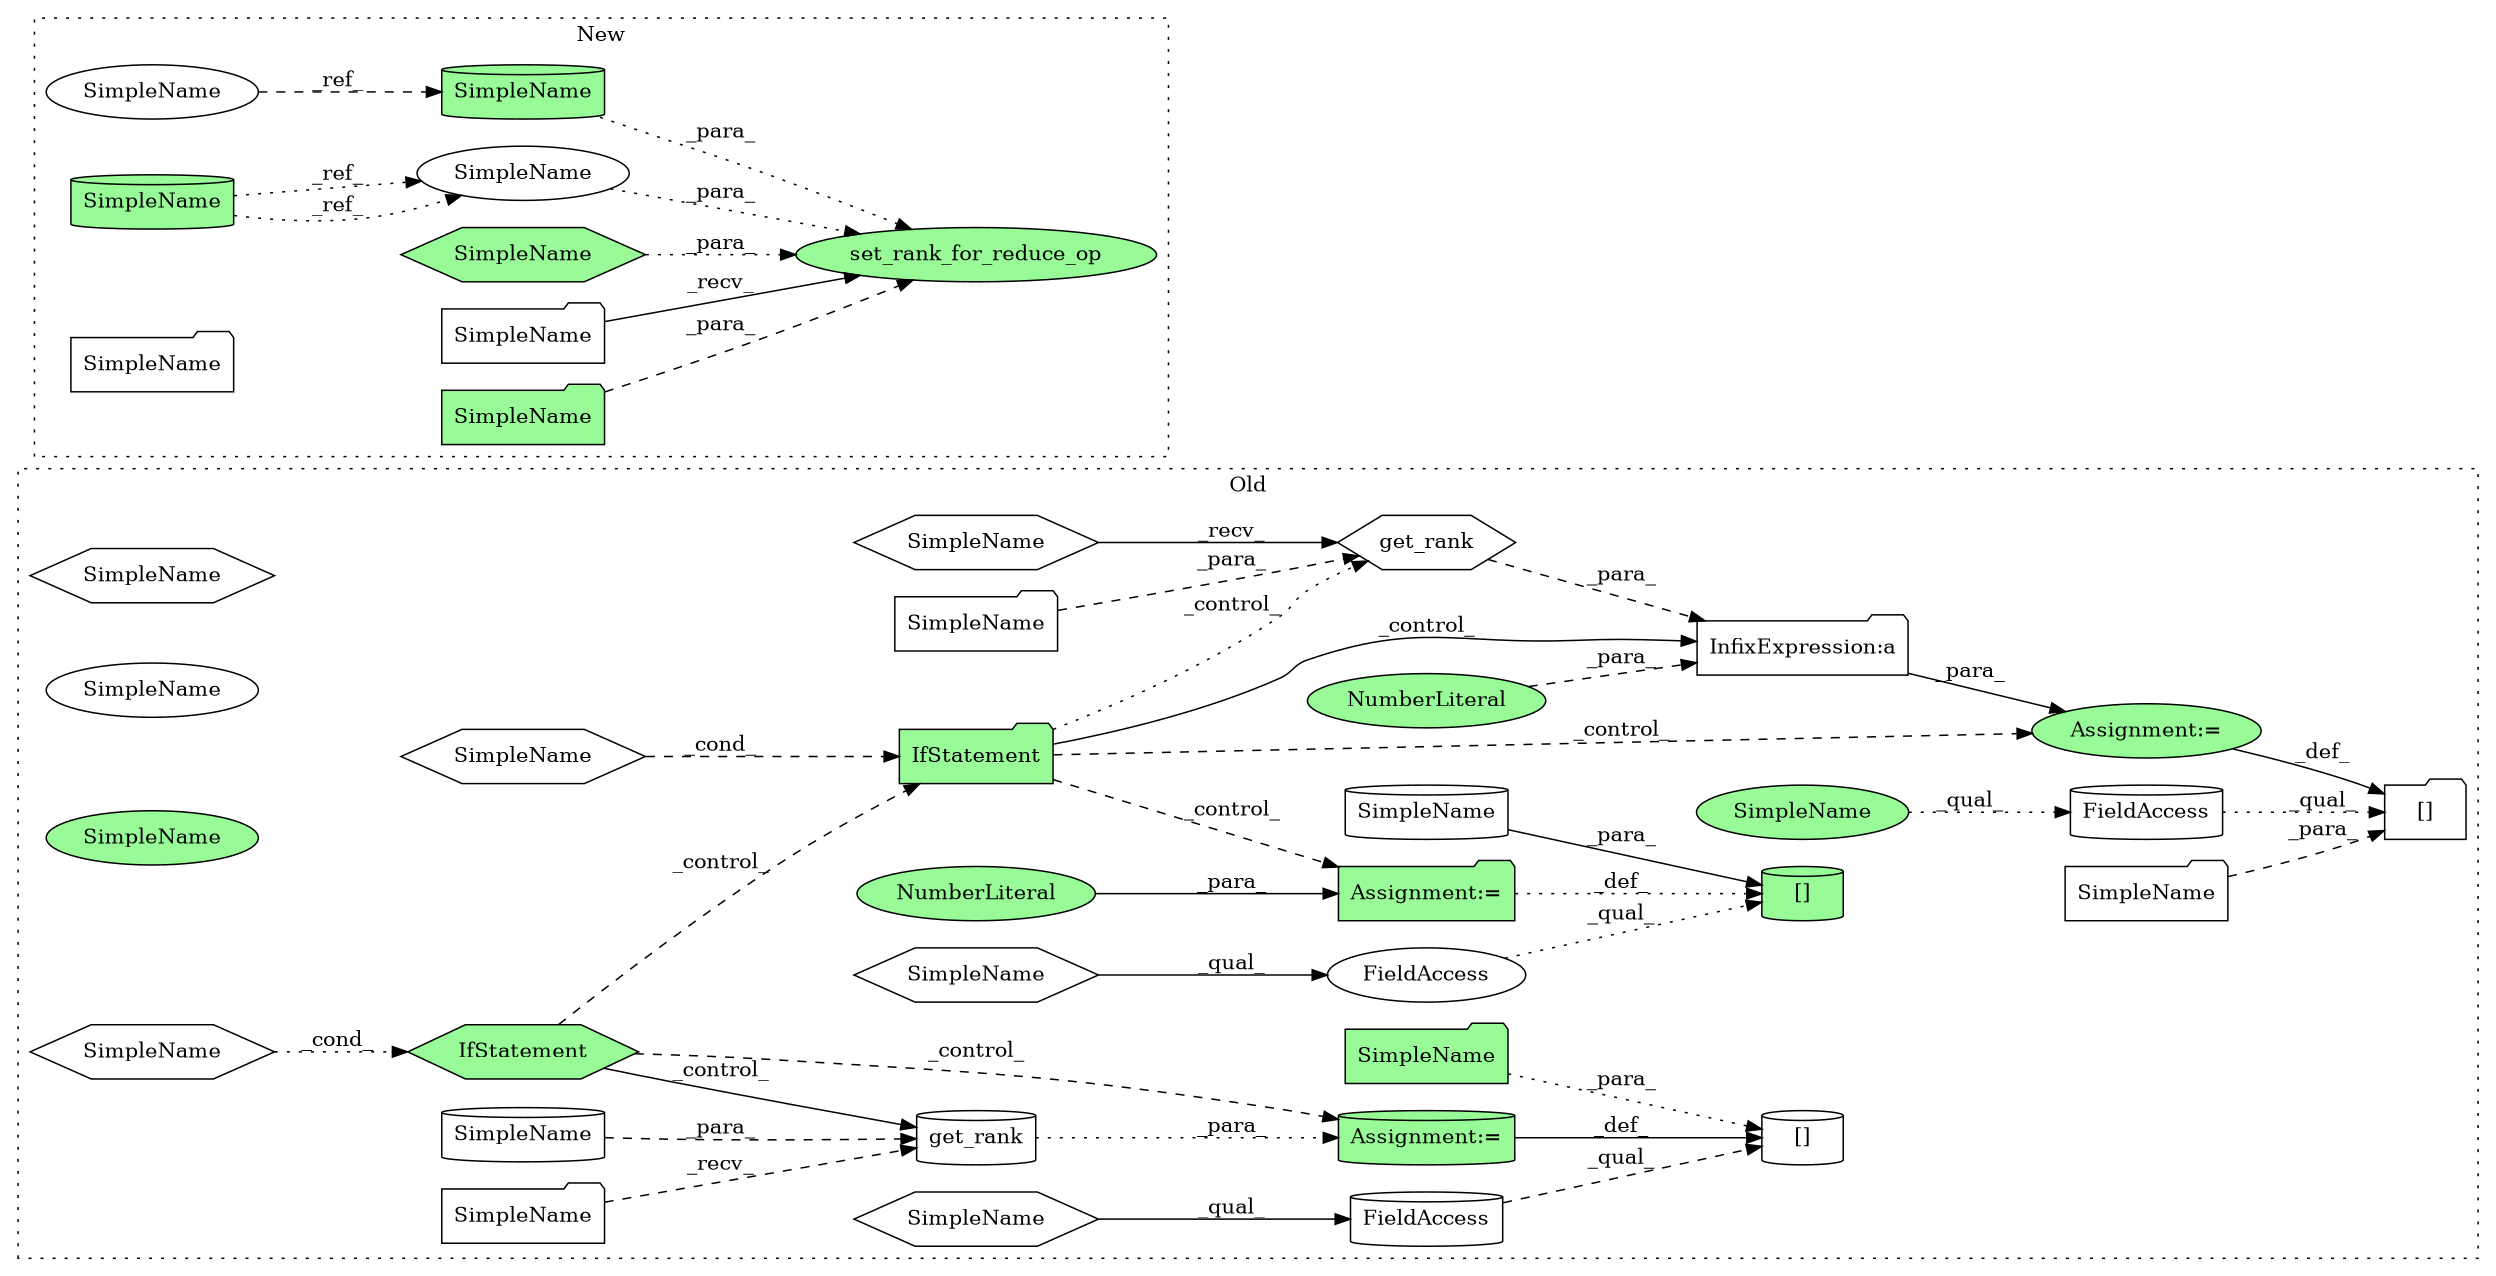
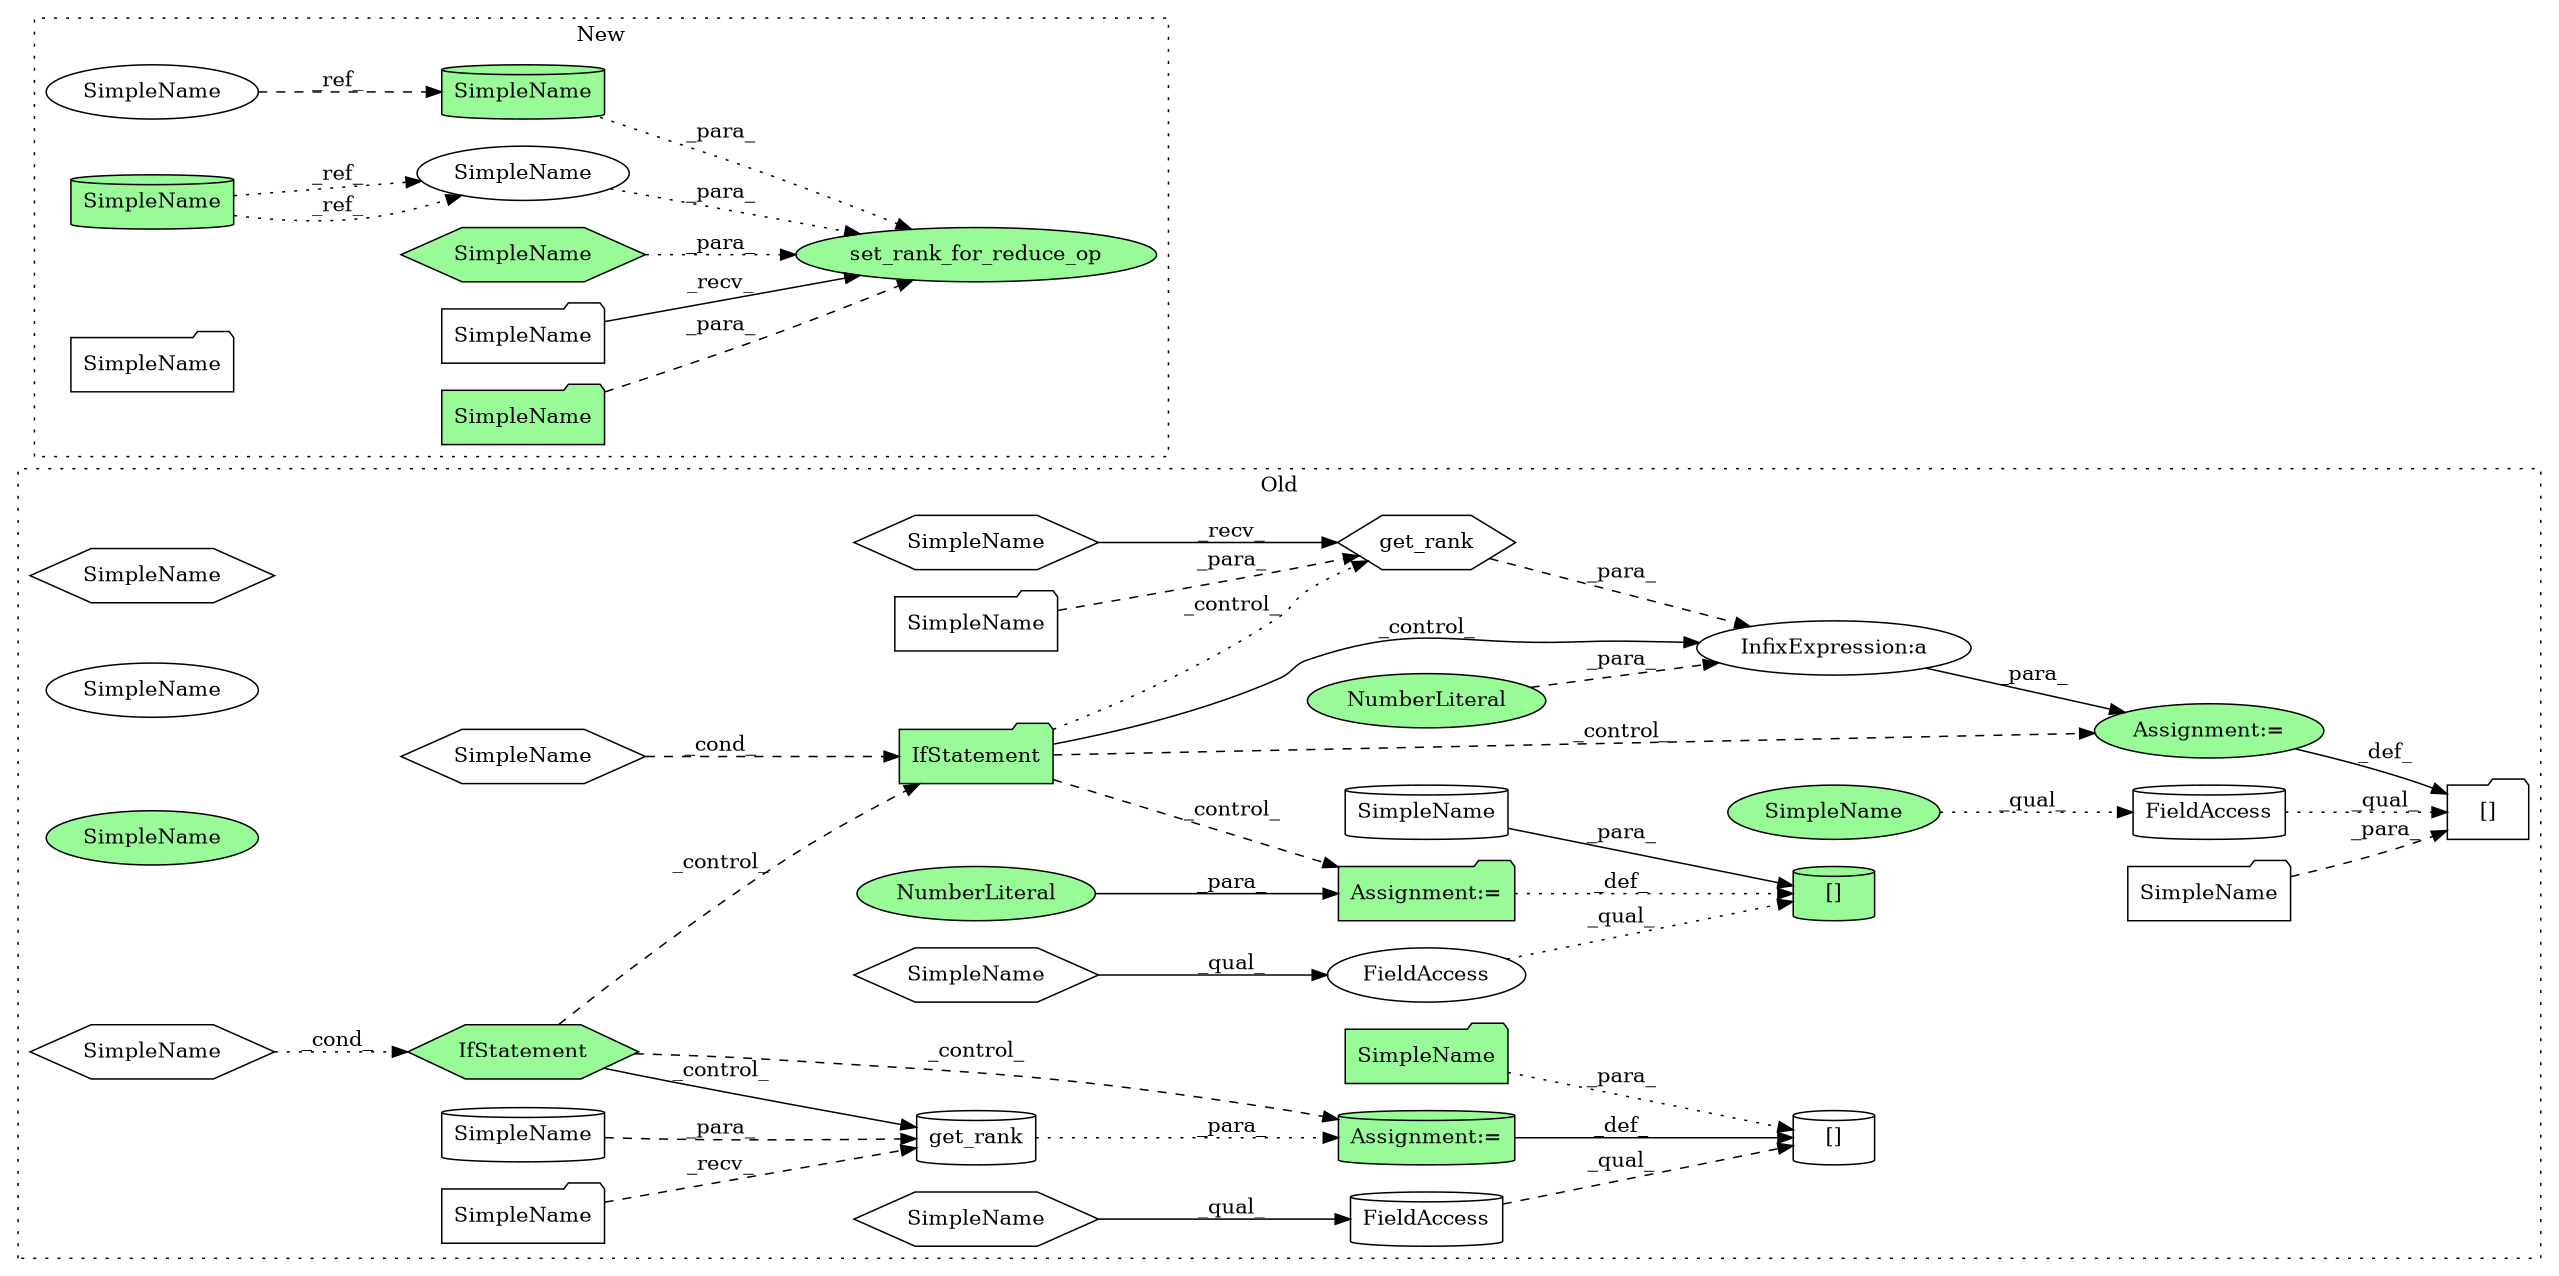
node "InfixExpression:a": shape folder -> ellipse
